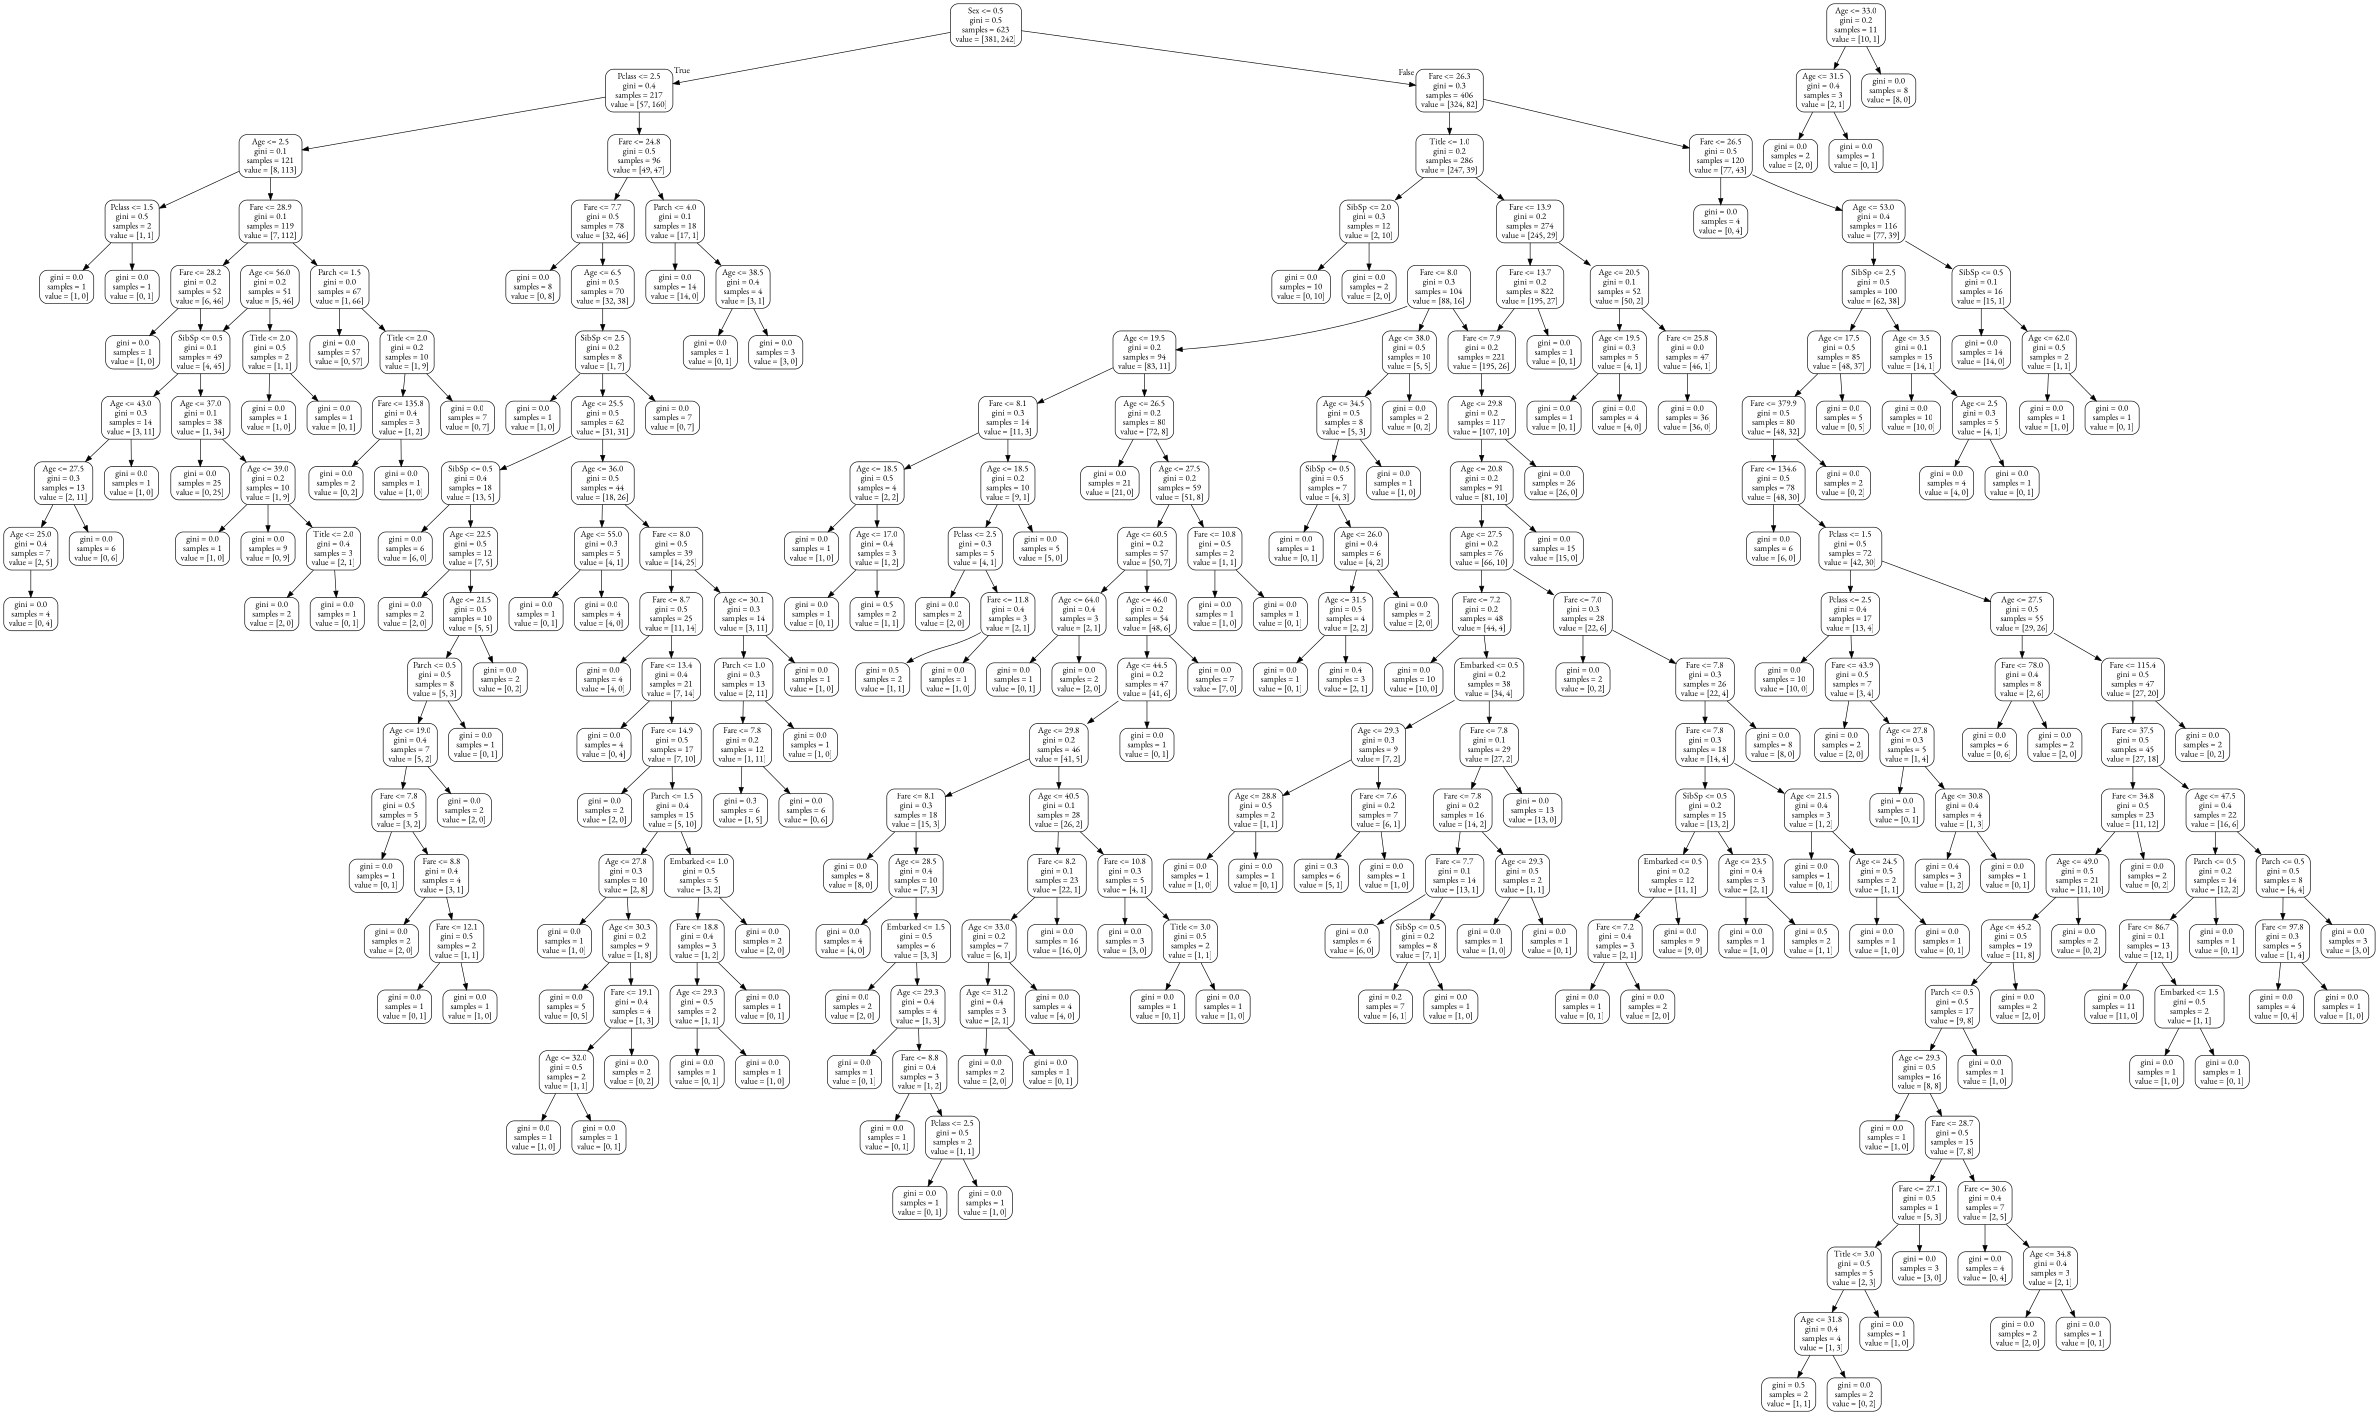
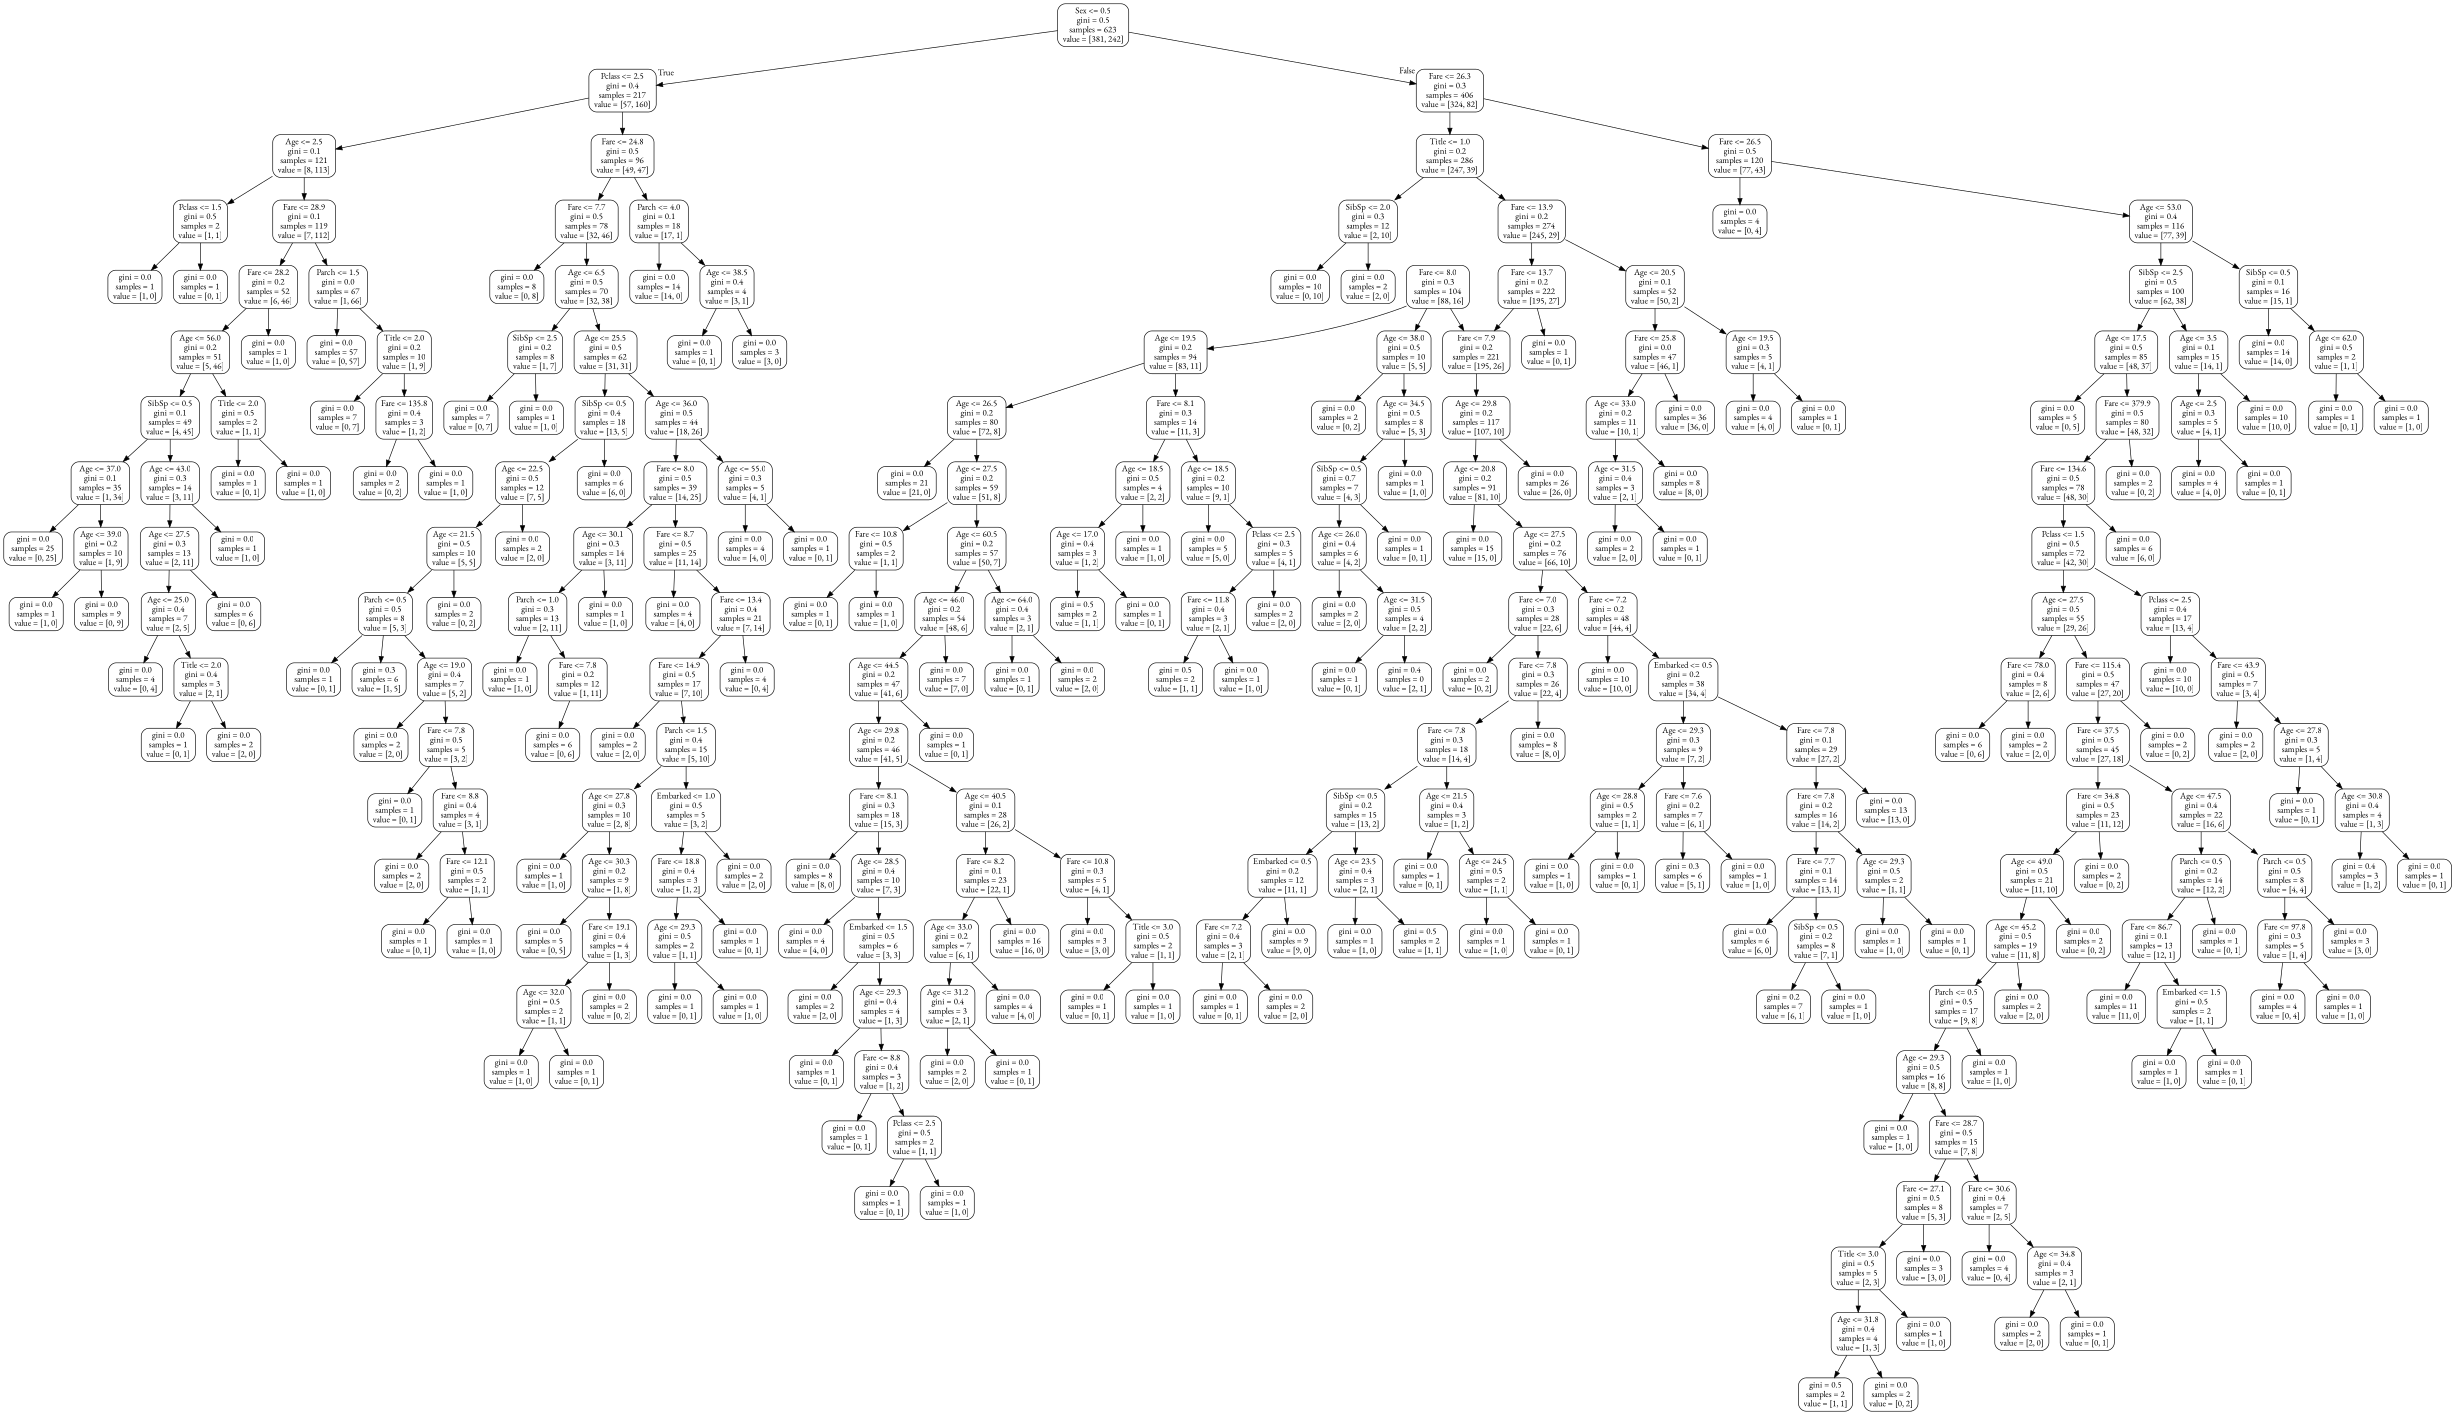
node "Fare <= 13.7 gini = 0.2 samples = 822 value = [195, 27]": label "Fare <= 13.7 gini = 0.2 samples = 822 value = [195, 27]" -> "Fare <= 13.7 gini = 0.2 samples = 222 value = [195, 27]"
edge "Fare <= 28.2 gini = 0.2 samples = 52 value = [6, 46]" -> "SibSp <= 0.5 gini = 0.1 samples = 49 value = [4, 45]": now "Fare <= 28.2 gini = 0.2 samples = 52 value = [6, 46]" -> "Age <= 56.0 gini = 0.2 samples = 51 value = [5, 46]"
edge "SibSp <= 2.5 gini = 0.2 samples = 8 value = [1, 7]" -> "Age <= 25.5 gini = 0.5 samples = 62 value = [31, 31]": now "Age <= 6.5 gini = 0.5 samples = 70 value = [32, 38]" -> "Age <= 25.5 gini = 0.5 samples = 62 value = [31, 31]"
edge "Fare <= 25.8 gini = 0.0 samples = 47 value = [46, 1]" -> "Age <= 33.0 gini = 0.2 samples = 11 value = [10, 1]": added
node "Age <= 37.0 gini = 0.1 samples = 38 value = [1, 34]": label "Age <= 37.0 gini = 0.1 samples = 38 value = [1, 34]" -> "Age <= 37.0 gini = 0.1 samples = 35 value = [1, 34]"
node "SibSp <= 0.5 gini = 0.5 samples = 7 value = [4, 3]": label "SibSp <= 0.5 gini = 0.5 samples = 7 value = [4, 3]" -> "SibSp <= 0.5 gini = 0.7 samples = 7 value = [4, 3]"
edge "Age <= 39.0 gini = 0.2 samples = 10 value = [1, 9]" -> "Title <= 2.0 gini = 0.4 samples = 3 value = [2, 1]": now "Age <= 25.0 gini = 0.4 samples = 7 value = [2, 5]" -> "Title <= 2.0 gini = 0.4 samples = 3 value = [2, 1]"
node "gini = 0.4 samples = 3 value = [2, 1]": label "gini = 0.4 samples = 3 value = [2, 1]" -> "gini = 0.4 samples = 0 value = [2, 1]"
edge "Fare <= 7.8 gini = 0.2 samples = 12 value = [1, 11]" -> "gini = 0.3 samples = 6 value = [1, 5]": now "Parch <= 0.5 gini = 0.5 samples = 8 value = [5, 3]" -> "gini = 0.3 samples = 6 value = [1, 5]"
node "Fare <= 27.1 gini = 0.5 samples = 1 value = [5, 3]": label "Fare <= 27.1 gini = 0.5 samples = 1 value = [5, 3]" -> "Fare <= 27.1 gini = 0.5 samples = 8 value = [5, 3]"
